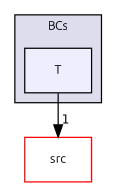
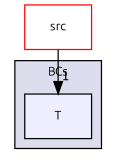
edge "T" -> "src": reversed
